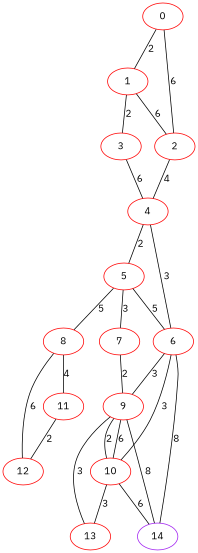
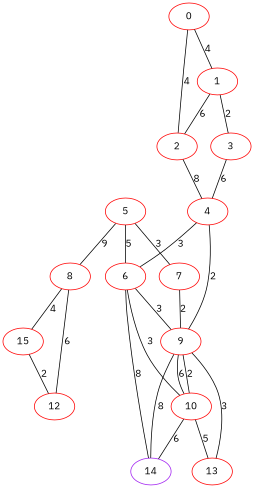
edge "0" -- "1": label "2" -> "4"
edge "0" -- "2": label "6" -> "4"
edge "2" -- "4": label "4" -> "8"
edge "4" -- "5": now "4" -- "9"
edge "5" -- "8": label "5" -> "9"
node "11": label "11" -> "15"
edge "10" -- "13": label "3" -> "5"
